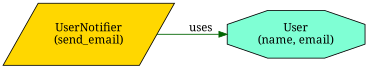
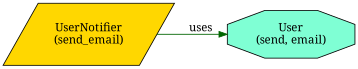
node "User (name, email)": label "User (name, email)" -> "User (send, email)"
